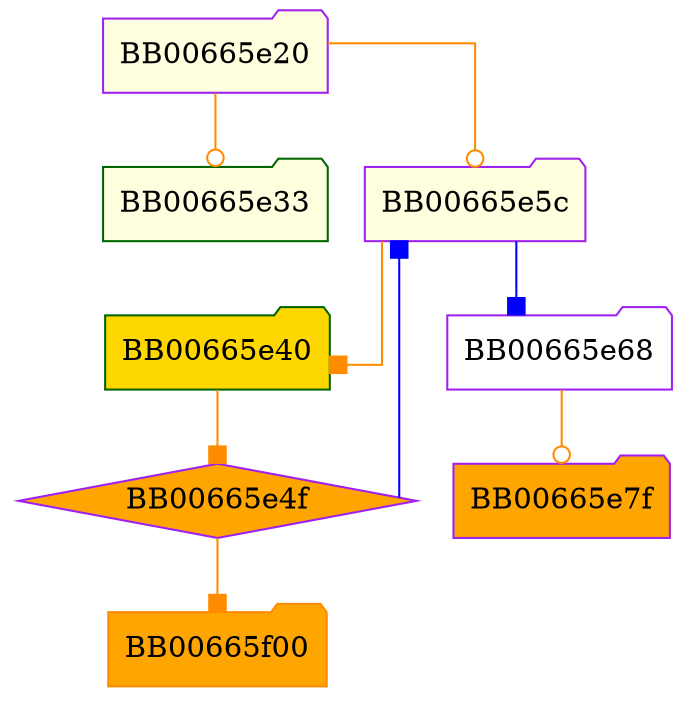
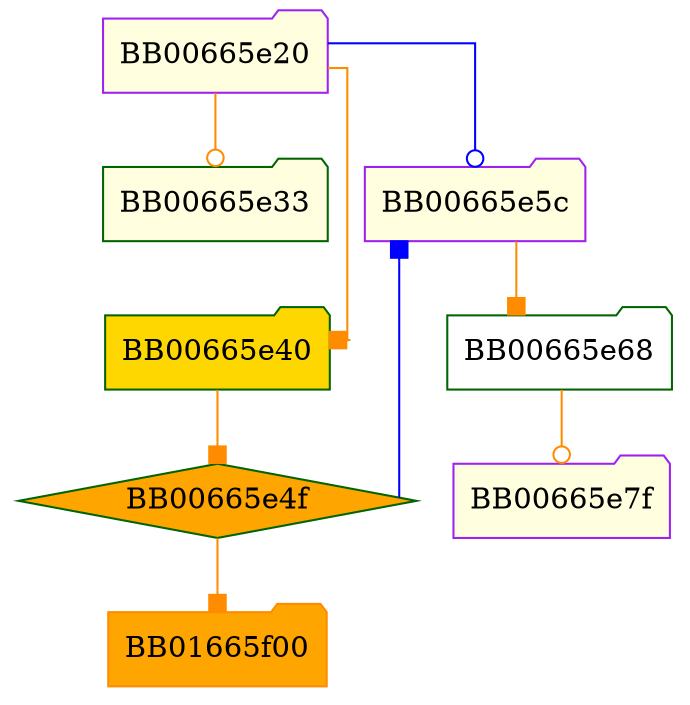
edge "BB00665e20" -> "BB00665e5c": color darkorange -> blue
edge "BB00665e5c" -> "BB00665e68": color blue -> darkorange
edge "BB00665e5c" -> "BB00665e40": now "BB00665e20" -> "BB00665e40"
node "BB00665e68": color purple -> darkgreen
node "BB00665e4f": color purple -> darkgreen
node "BB00665e7f": fillcolor orange -> lightyellow
node "BB00665f00": label "BB00665f00" -> "BB01665f00"
